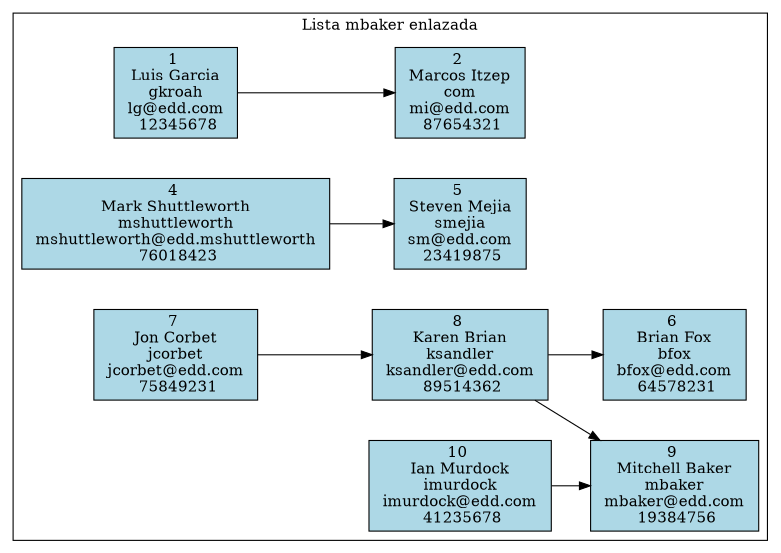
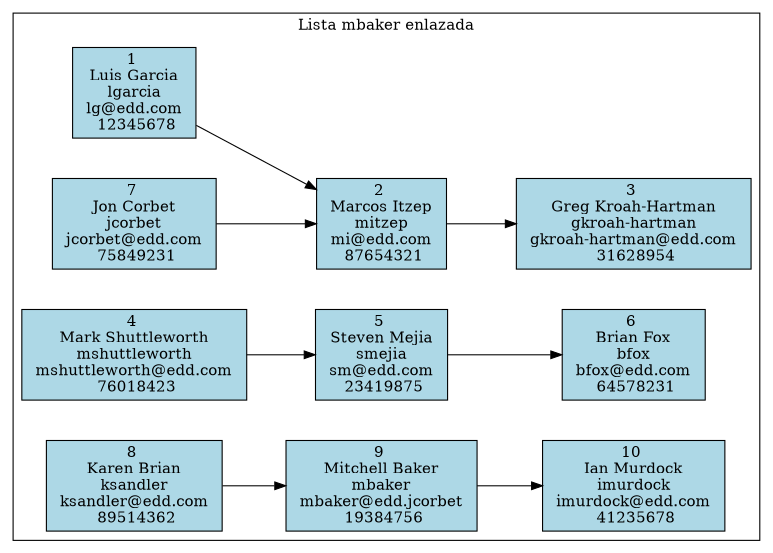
node "1": text "gkroah" -> "lgarcia"
node "2": text "com" -> "mitzep"
node "3": added
node "4": text "mshuttleworth@edd.mshuttleworth" -> "mshuttleworth@edd.com"
edge "7" -> "8": now "7" -> "2"
edge "8" -> "6": now "5" -> "6"
edge "10" -> "9": reversed
node "9": text "mbaker@edd.com" -> "mbaker@edd.jcorbet"
